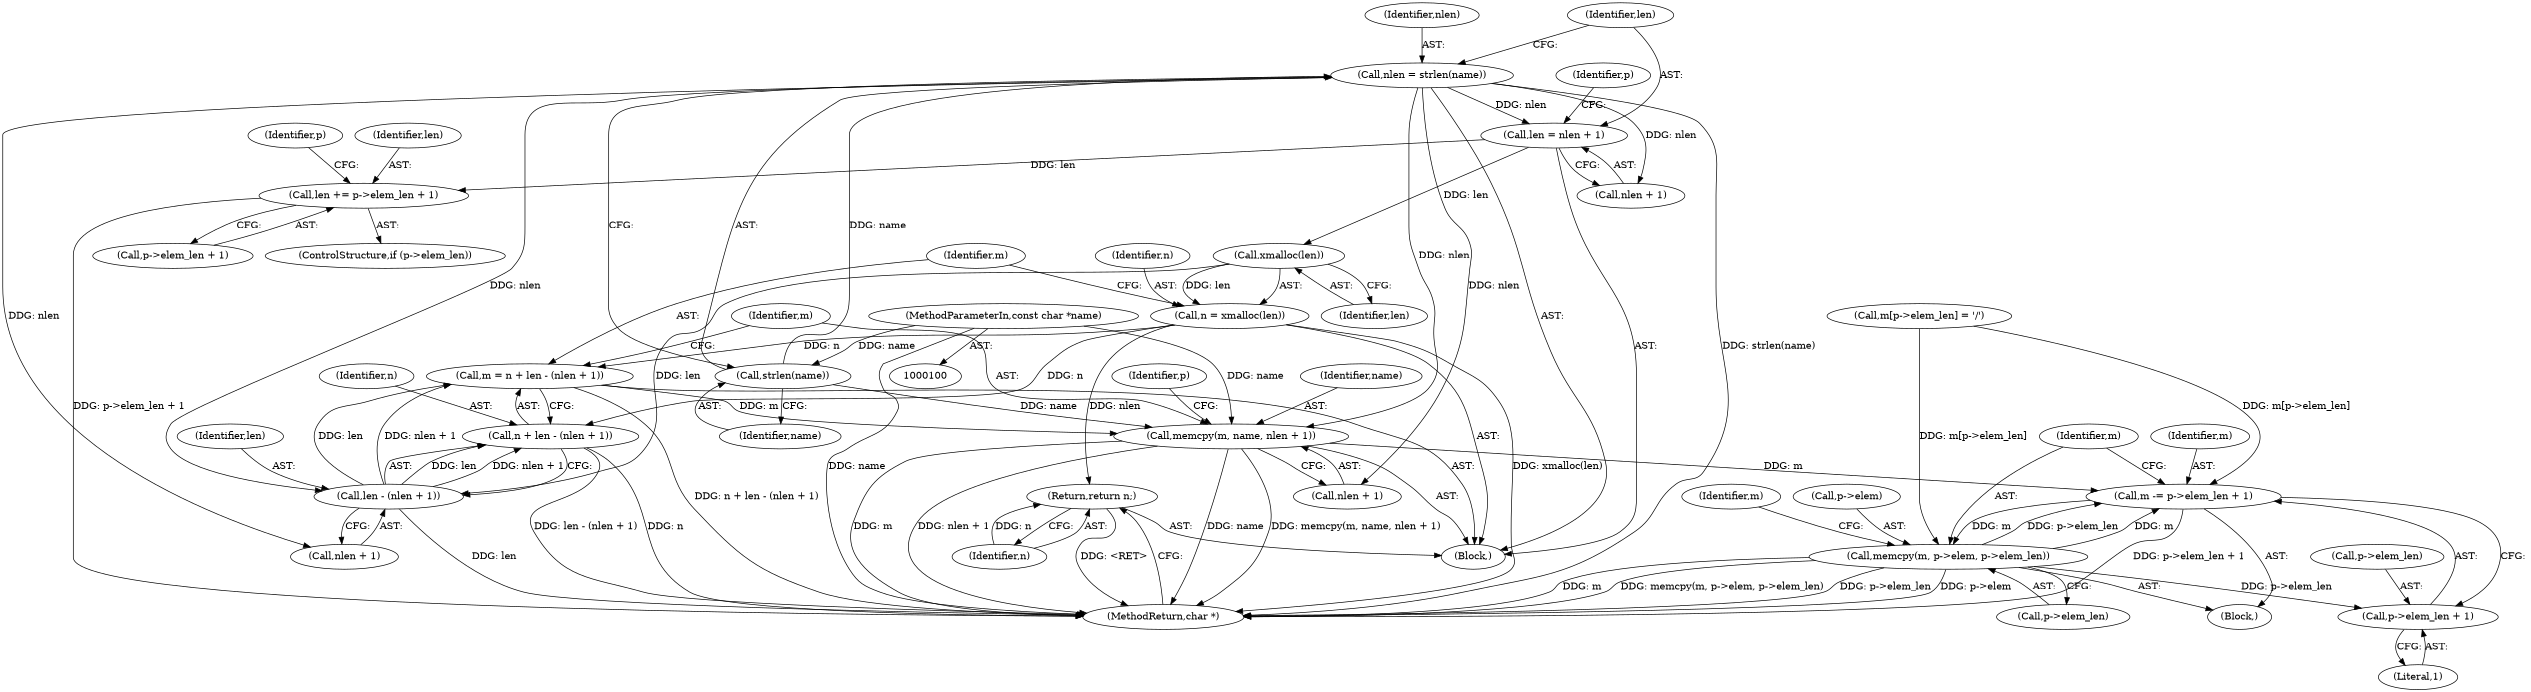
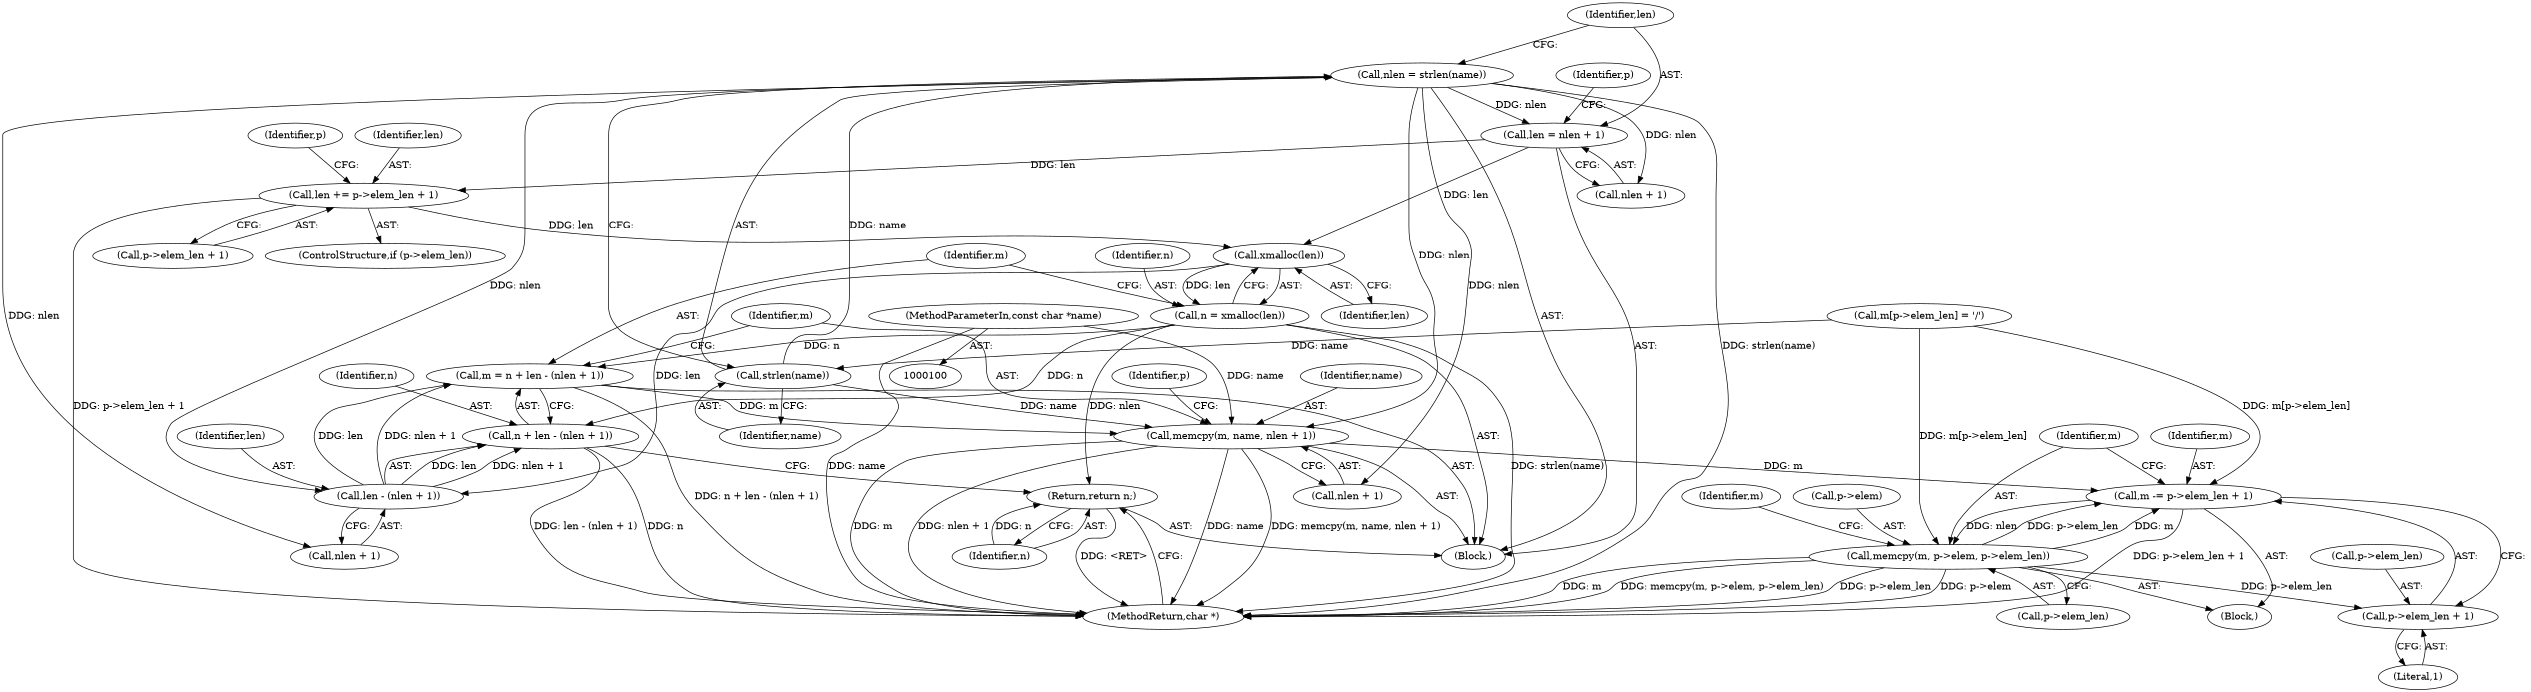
node "(Identifier,nlen)": removed
edge "(Call,len += p->elem_len + 1)" -> "(Call,xmalloc(len))": added, label "DDG: len"
edge "(Call,n = xmalloc(len))" -> "(Call,xmalloc(len))": added, label "CFG:"
edge "(MethodParameterIn,const char *name)" -> "(Call,strlen(name))": now "(Call,m[p->elem_len] = '/')" -> "(Call,strlen(name))"
edge "(Call,n = xmalloc(len))" -> "(MethodReturn,char *)": label "DDG: xmalloc(len)" -> "DDG: strlen(name)"
edge "(Call,n + len - (nlen + 1))" -> "(Call,len - (nlen + 1))": now "(Call,n + len - (nlen + 1))" -> "(Return,return n;)"
edge "(Call,m -= p->elem_len + 1)" -> "(Call,memcpy(m, p->elem, p->elem_len))": label "DDG: m" -> "DDG: nlen"
edge "(Call,len - (nlen + 1))" -> "(MethodReturn,char *)": removed, label "DDG: len"
